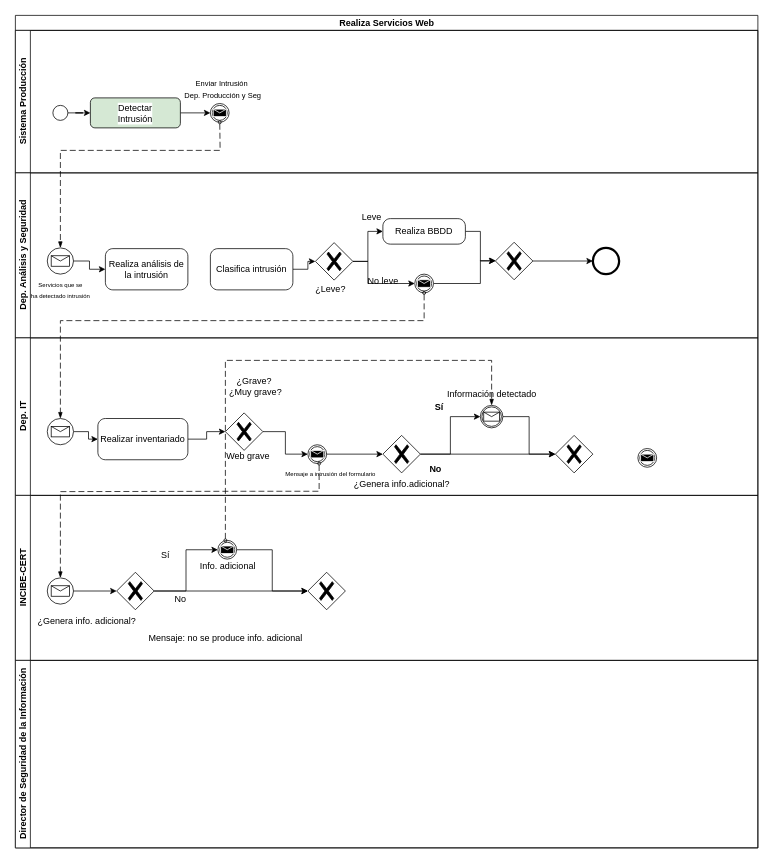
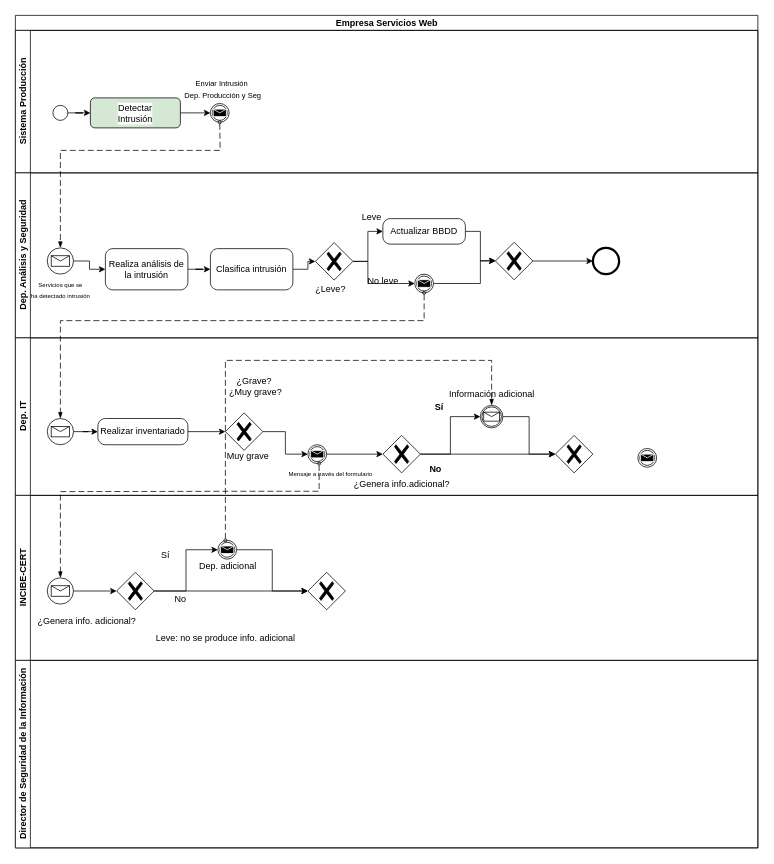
node "Realiza Servicios Web": label "Realiza Servicios Web" -> "Empresa Servicios Web"
node "Realiza BBDD": label "Realiza BBDD" -> "Actualizar BBDD"
edge "Realiza análisis de la intrusión" -> "Clasifica intrusión": added
node "Información detectado": label "Información detectado" -> "Información adicional"
node "Realizar inventariado": size 90x41 -> 90x26
node "Web grave": label "Web grave" -> "Muy grave"
node "Mensaje a intrusión del formulario": label "Mensaje a intrusión del formulario" -> "Mensaje a través del formulario"
node "Info. adicional": label "Info. adicional" -> "Dep. adicional"
node "Mensaje: no se produce info. adicional": label "Mensaje: no se produce info. adicional" -> "Leve: no se produce info. adicional"
